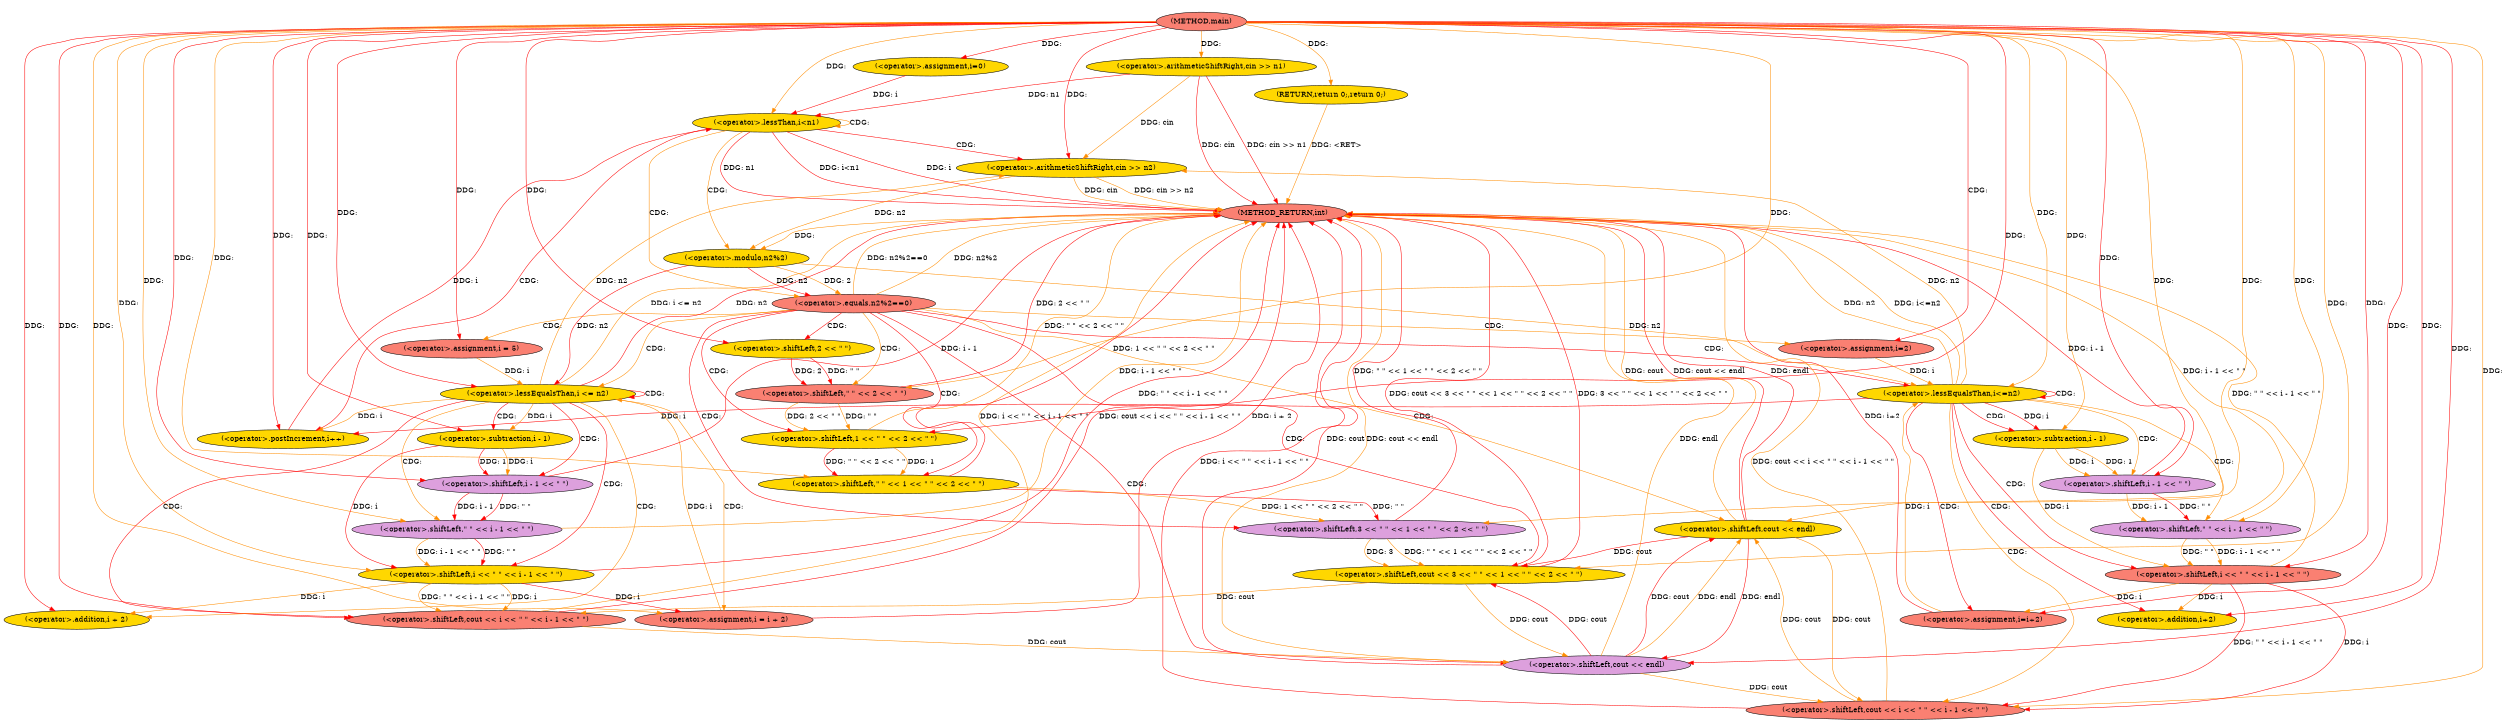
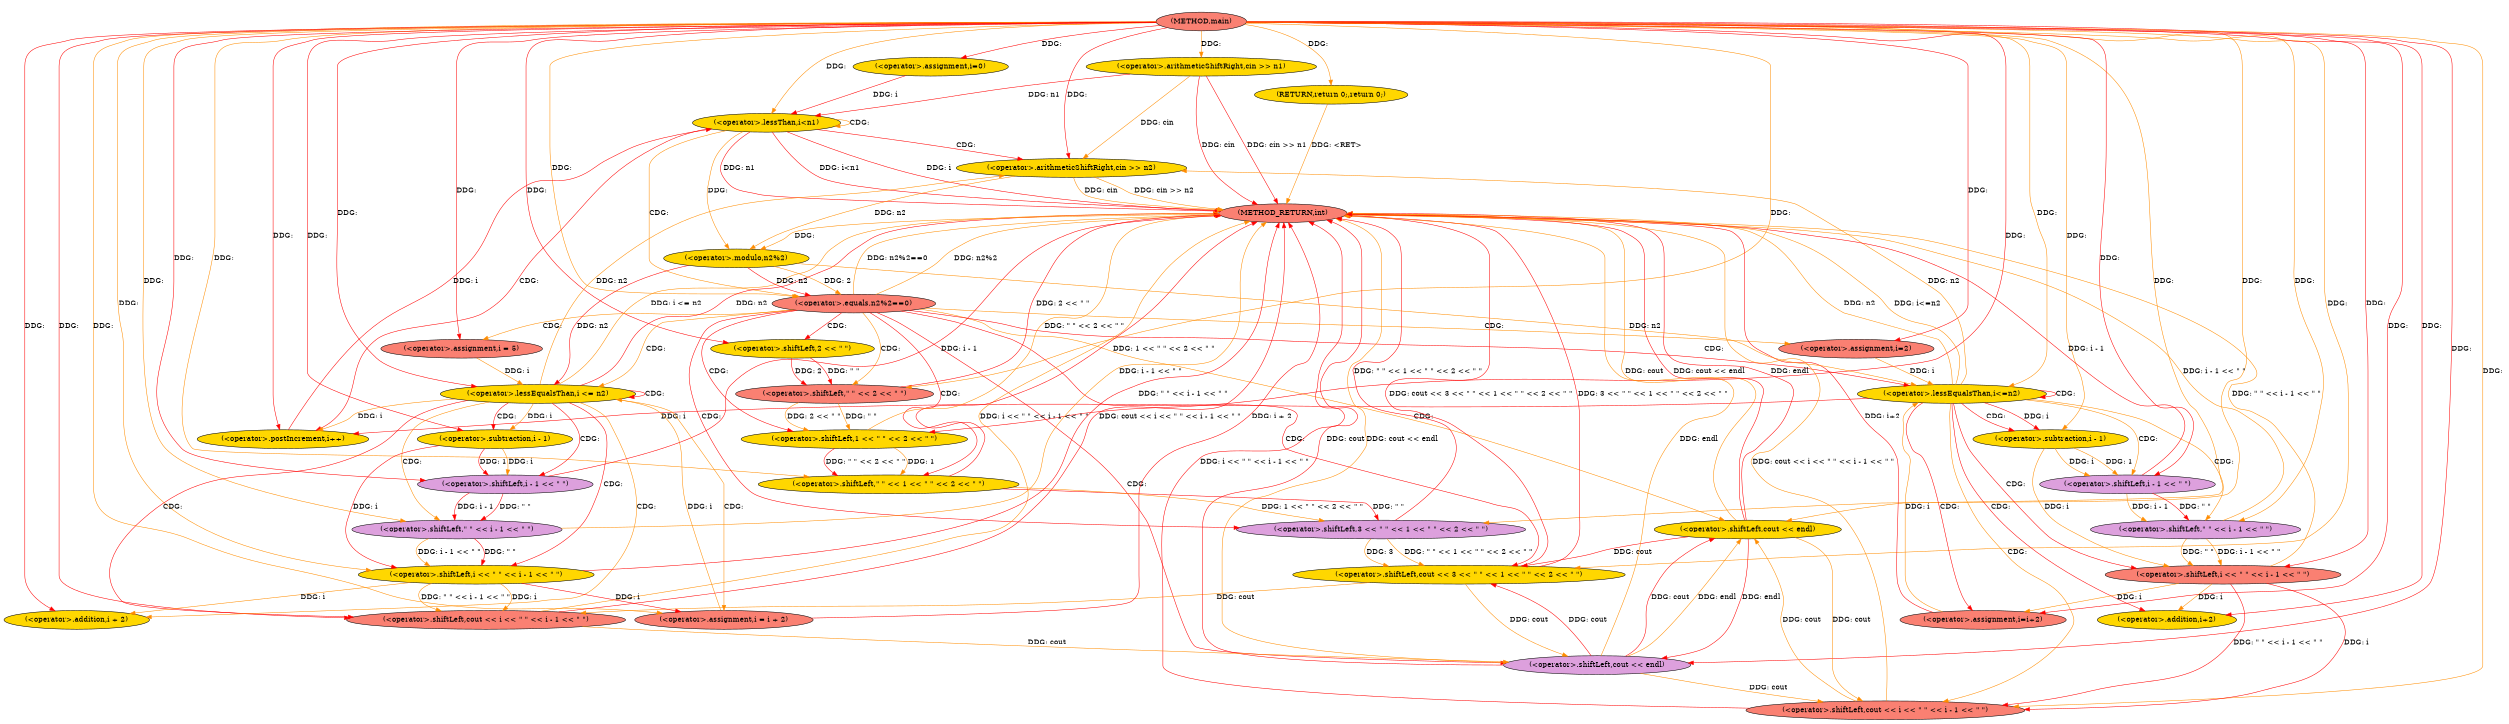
edge "(METHOD,main)" -> "(<operator>.equals,n2%2==0)": added, label "DDG:"
edge "(<operator>.lessThan,i<n1)" -> "(<operator>.modulo,n2%2)": label "CDG: " -> "DDG: "
edge "(METHOD,main)" -> "(<operator>.assignment,i=2)": label "CDG: " -> "DDG: "
